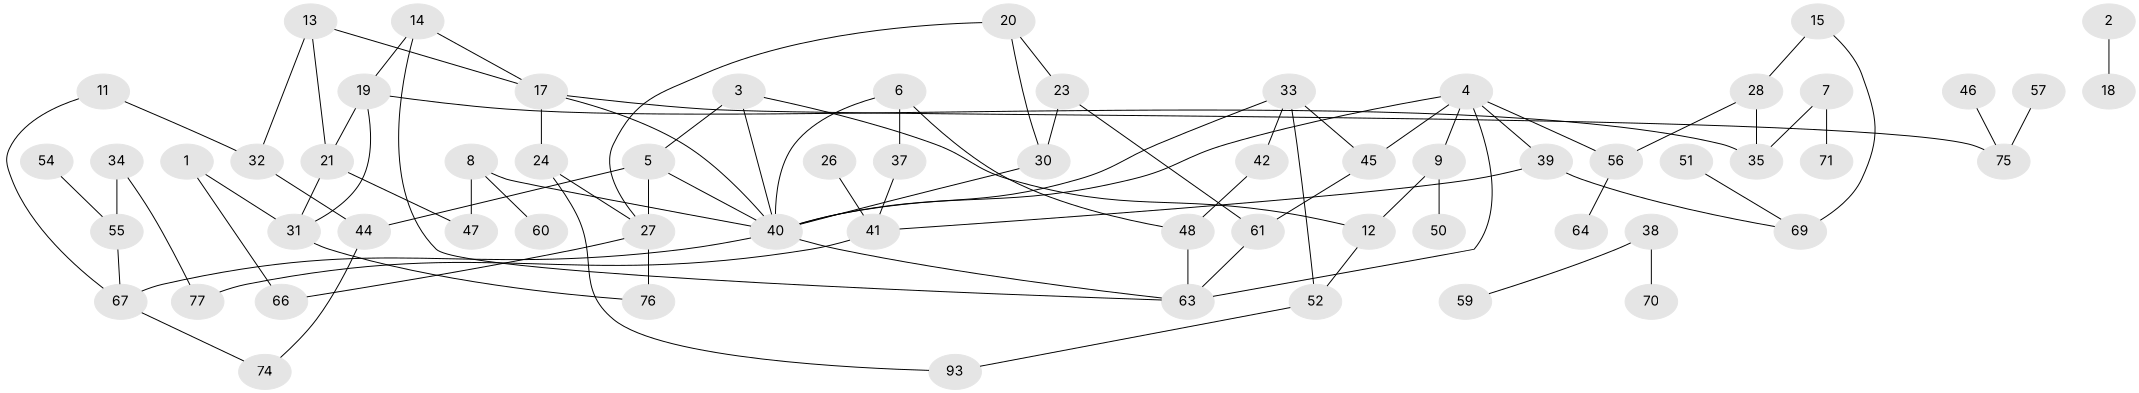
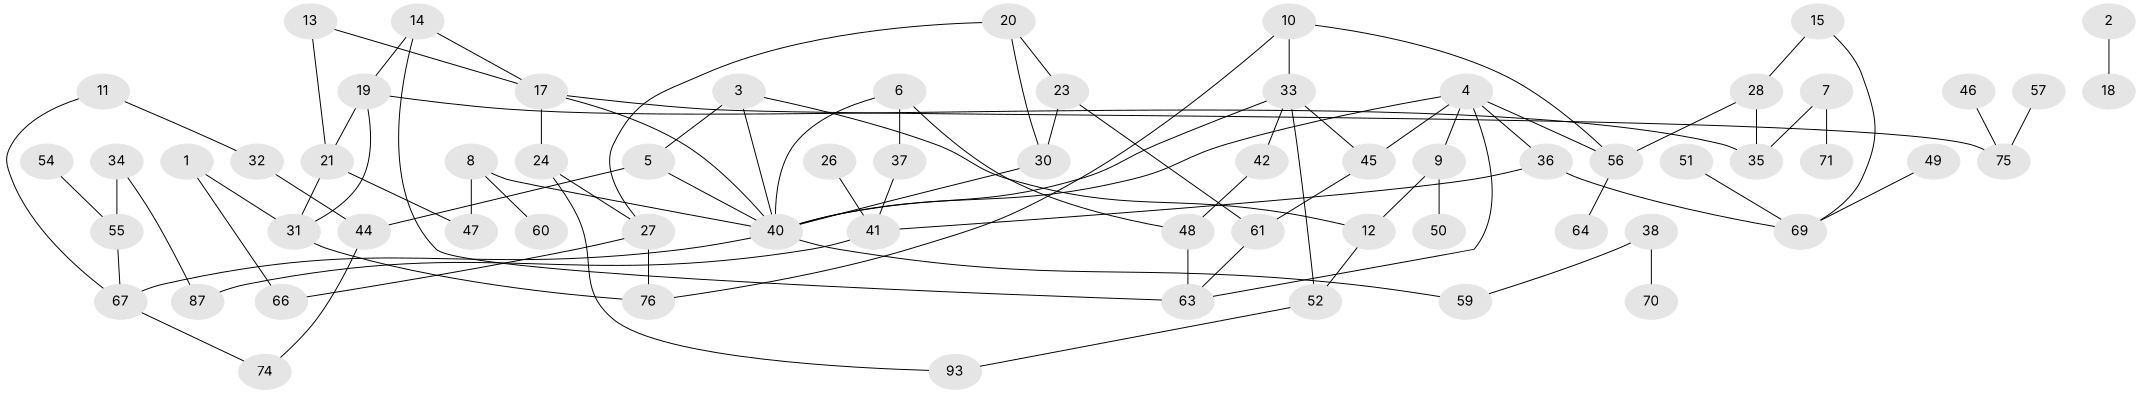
node "10": added
edge "13" -- "32": removed
node "39": label "39" -> "36"
node "49": added
edge "5" -- "27": removed
edge "40" -- "63": now "40" -- "59"
node "77": label "77" -> "87"
